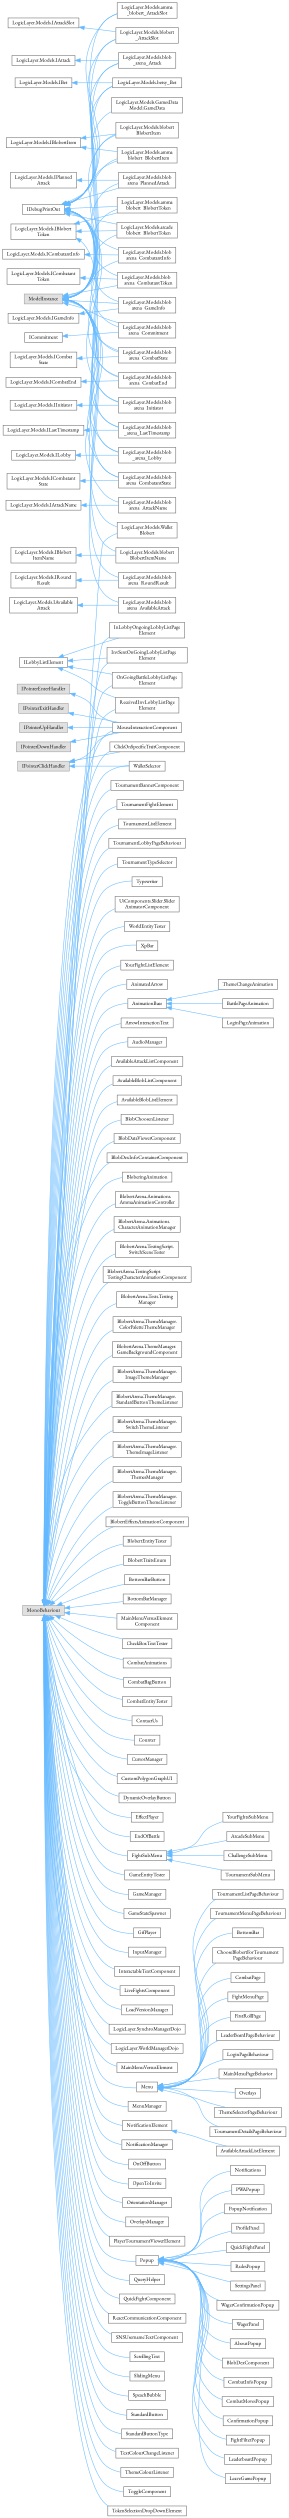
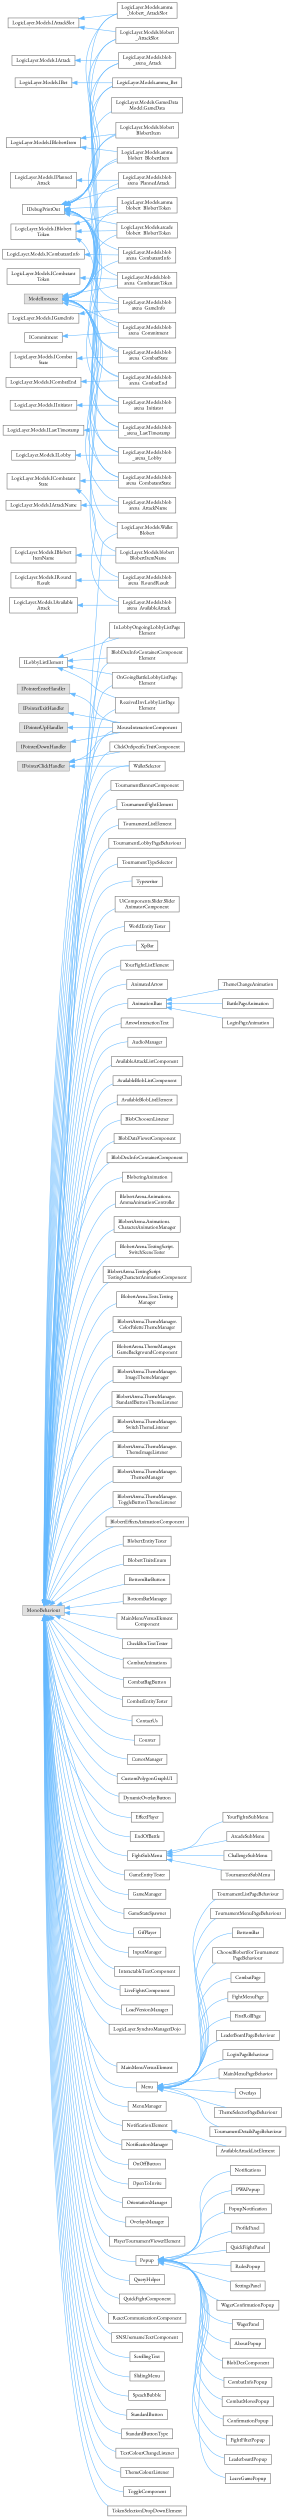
edge "LogicLayer.Models.amma _blobert_AttackSlot" -> "LogicLayer.Models.IAttackSlot": added
node "LogicLayer.Models.betsy_Bet": label "LogicLayer.Models.betsy_Bet" -> "LogicLayer.Models.amma_Bet"
edge "LogicLayer.Models.blob _arena_AvailableAttack" -> "ModelInstance": now "LogicLayer.Models.blob _arena_AvailableAttack" -> "LogicLayer.Models.ICombatant State"
node "InvSentOnGoingLobbyListPage Element": label "InvSentOnGoingLobbyListPage Element" -> "BlobDexInfoContainerComponent Element"
node "LogicLayer.WorldManagerDojo": removed
